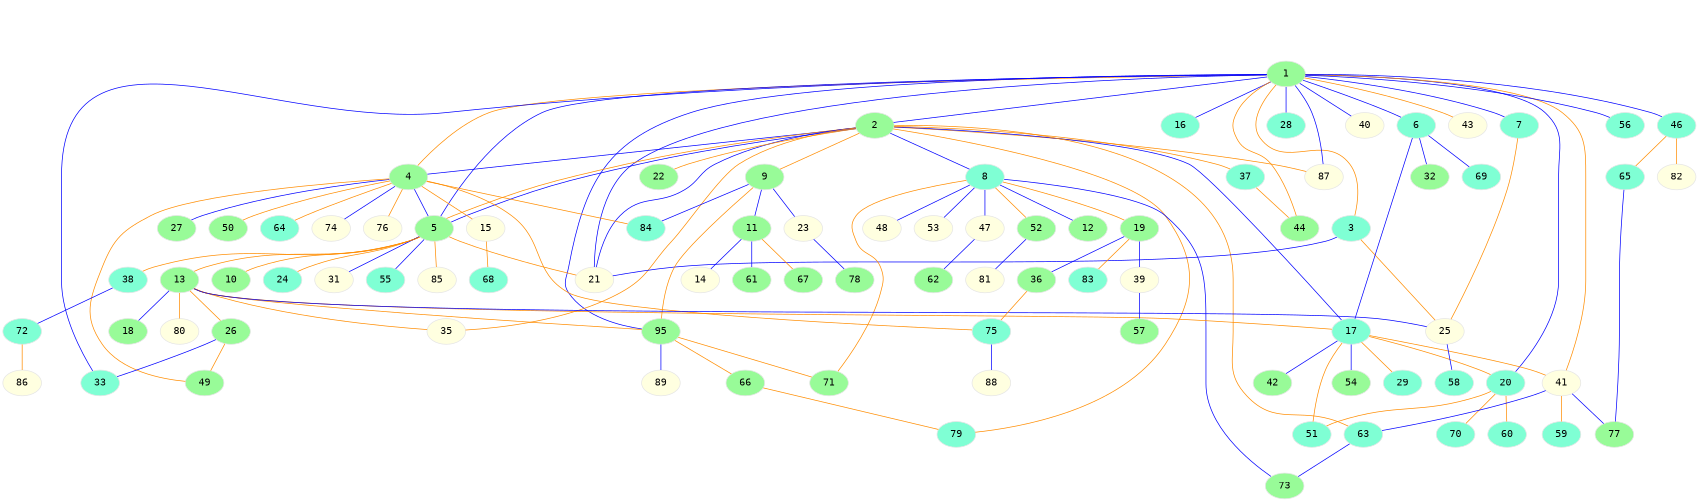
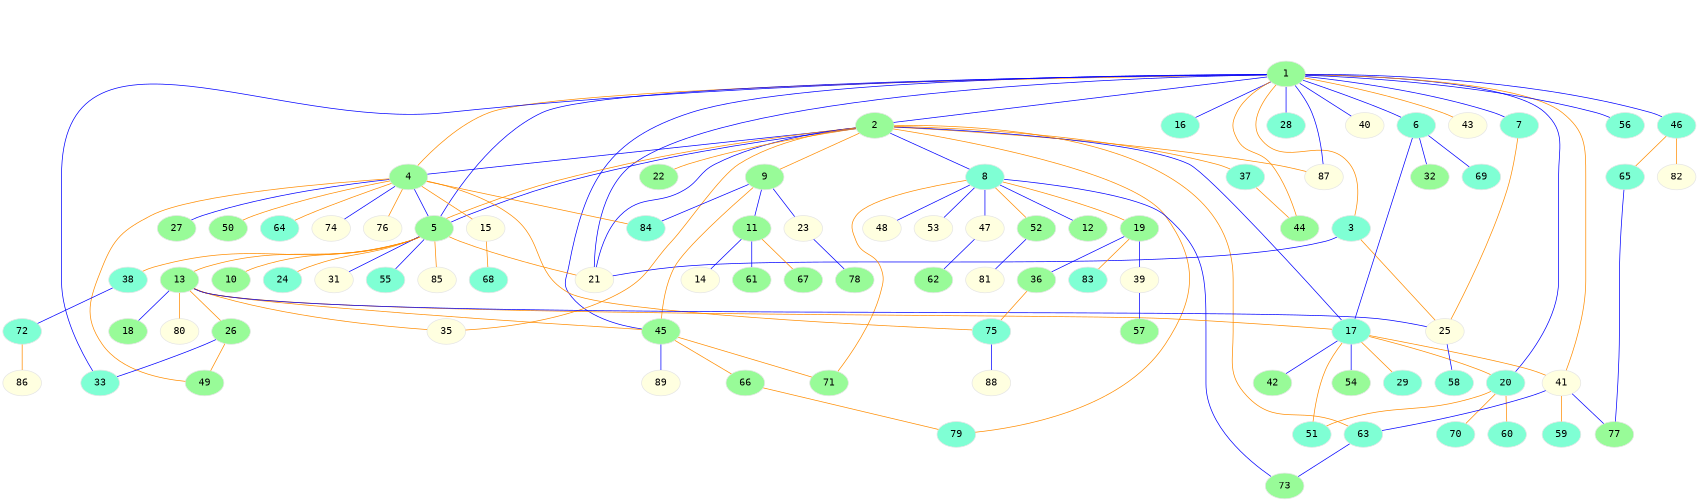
node "95": label "95" -> "45"
